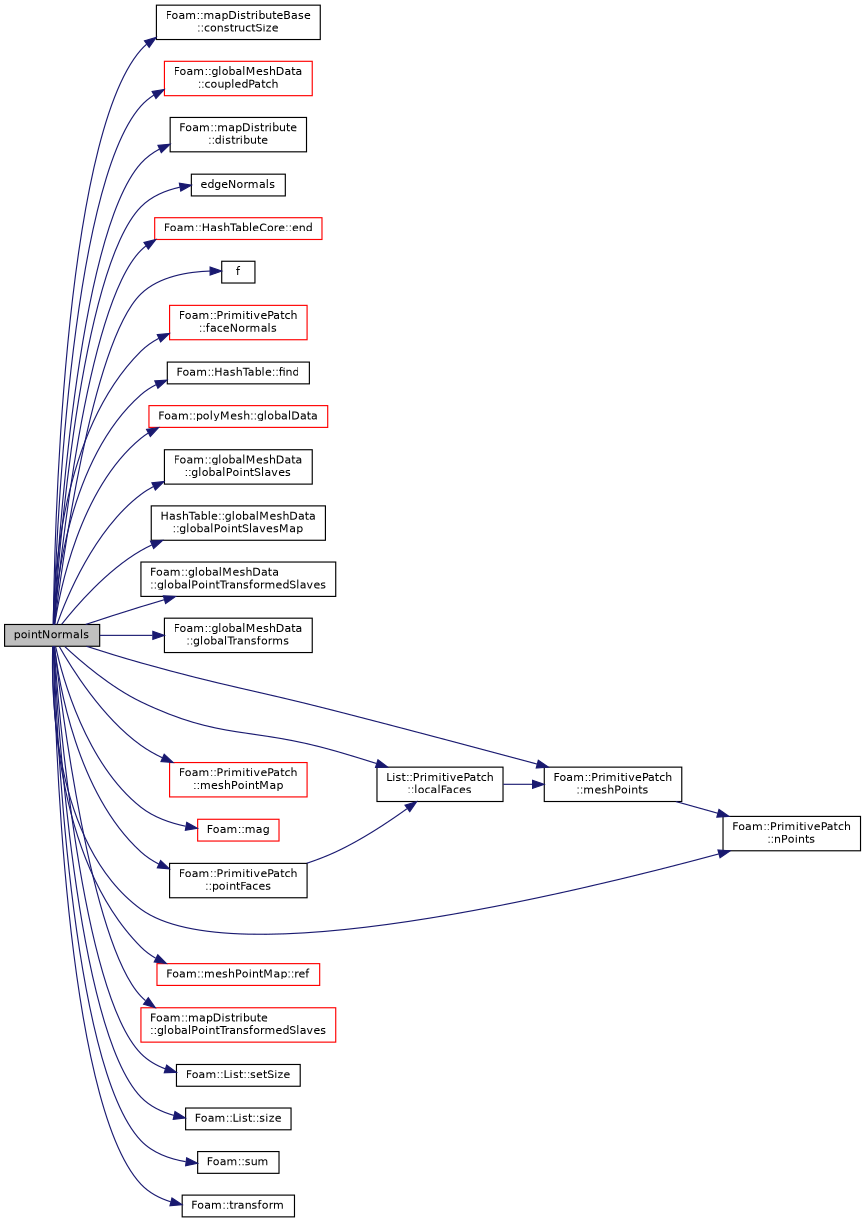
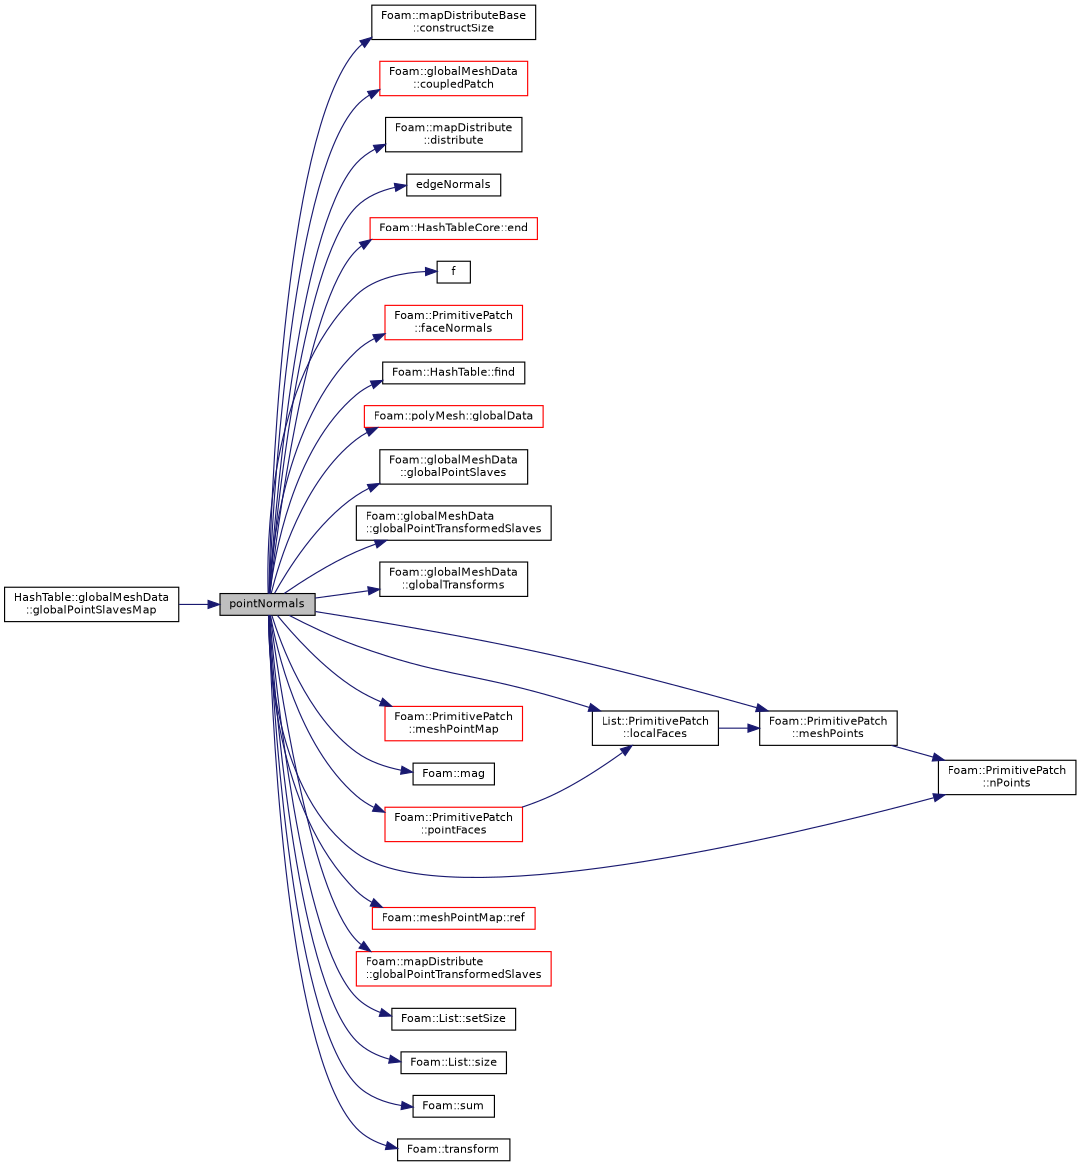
edge "pointNormals" -> "HashTable::globalMeshData ::globalPointSlavesMap": reversed
node "Foam::mag": color red -> black
node "Foam::PrimitivePatch ::pointFaces": color black -> red
